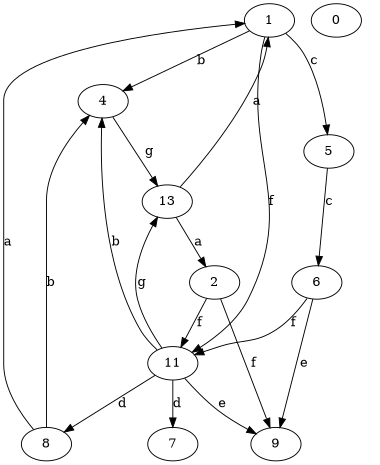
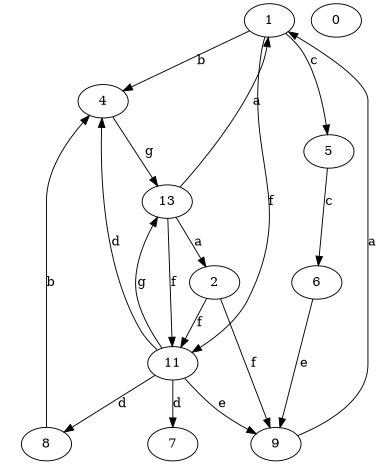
edge "8" -> "1": now "9" -> "1"
edge "11" -> "4": label "b" -> "d"
edge "6" -> "11": now "13" -> "11"
